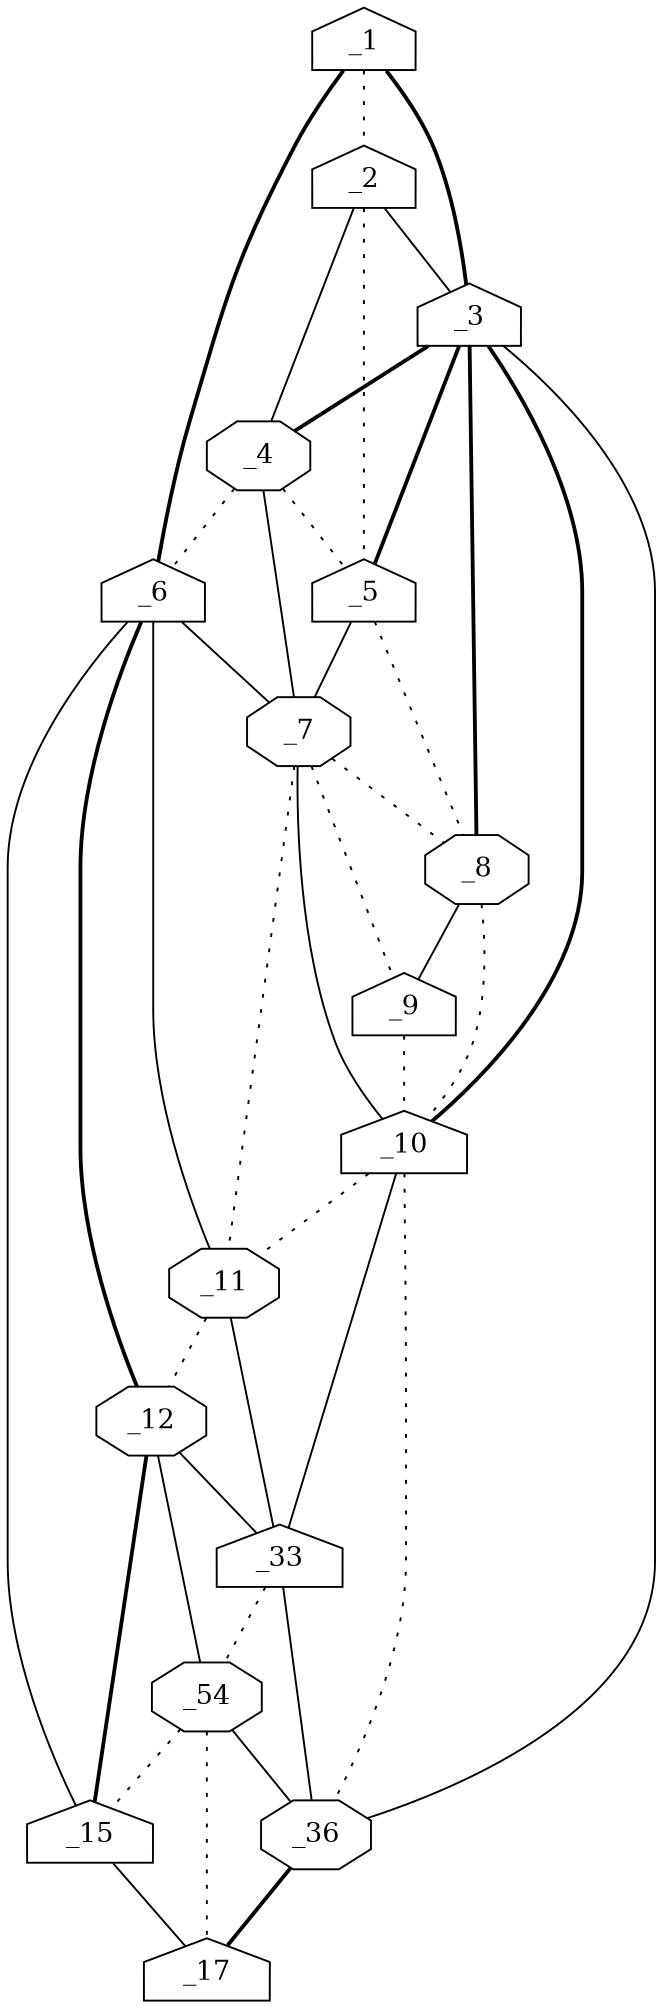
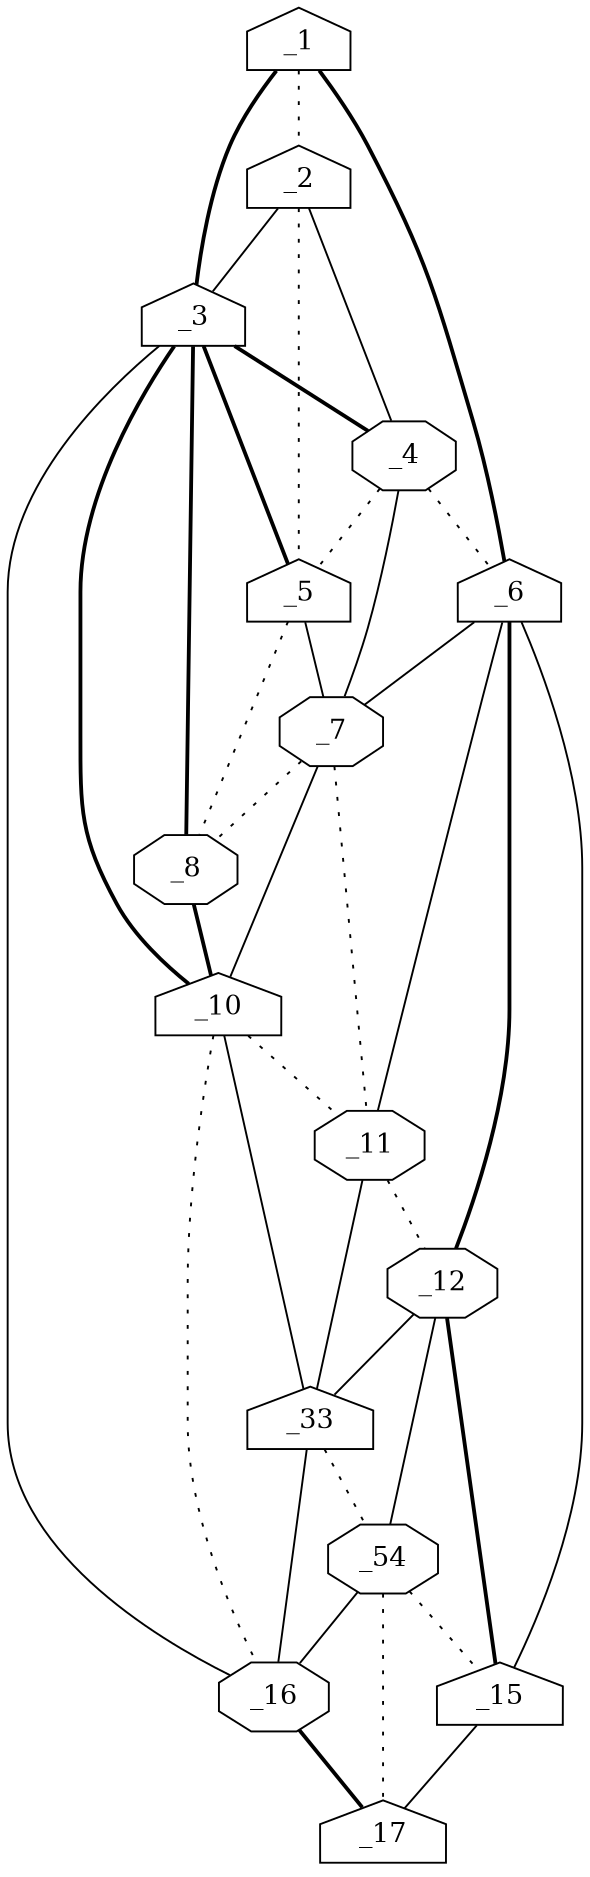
node "_9": removed
edge "_8" -- "_10": style dotted -> bold
node "_36": label "_36" -> "_16"
